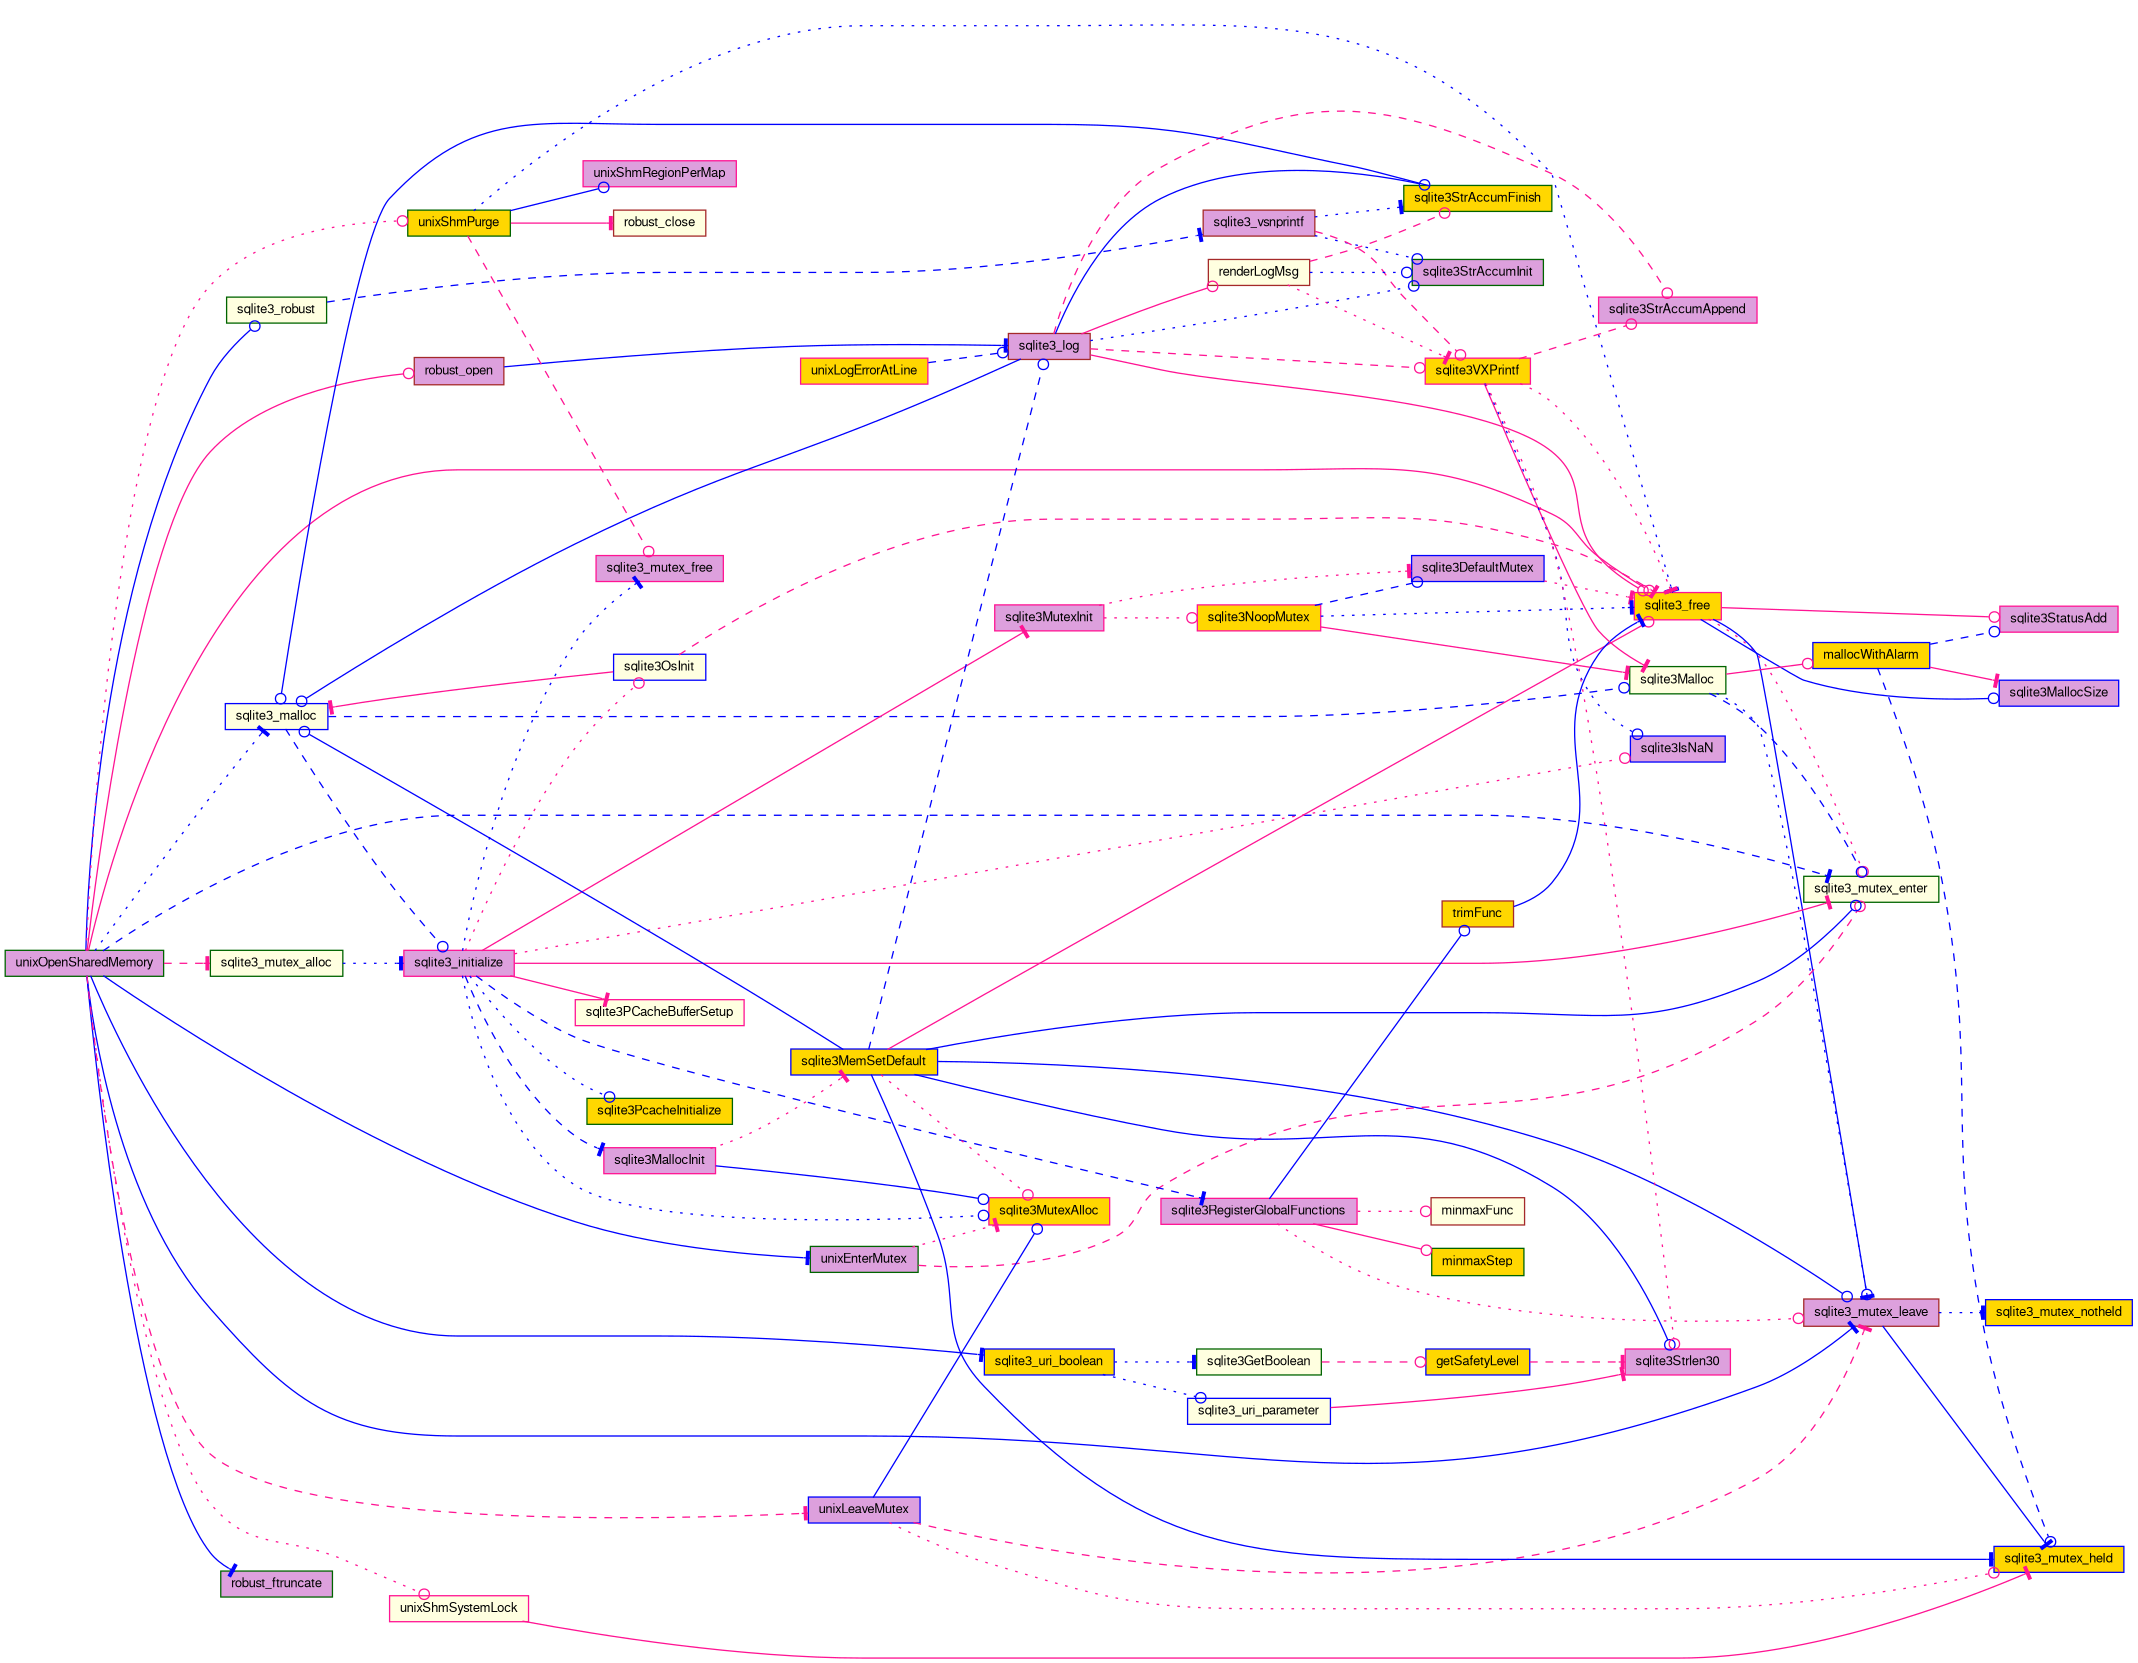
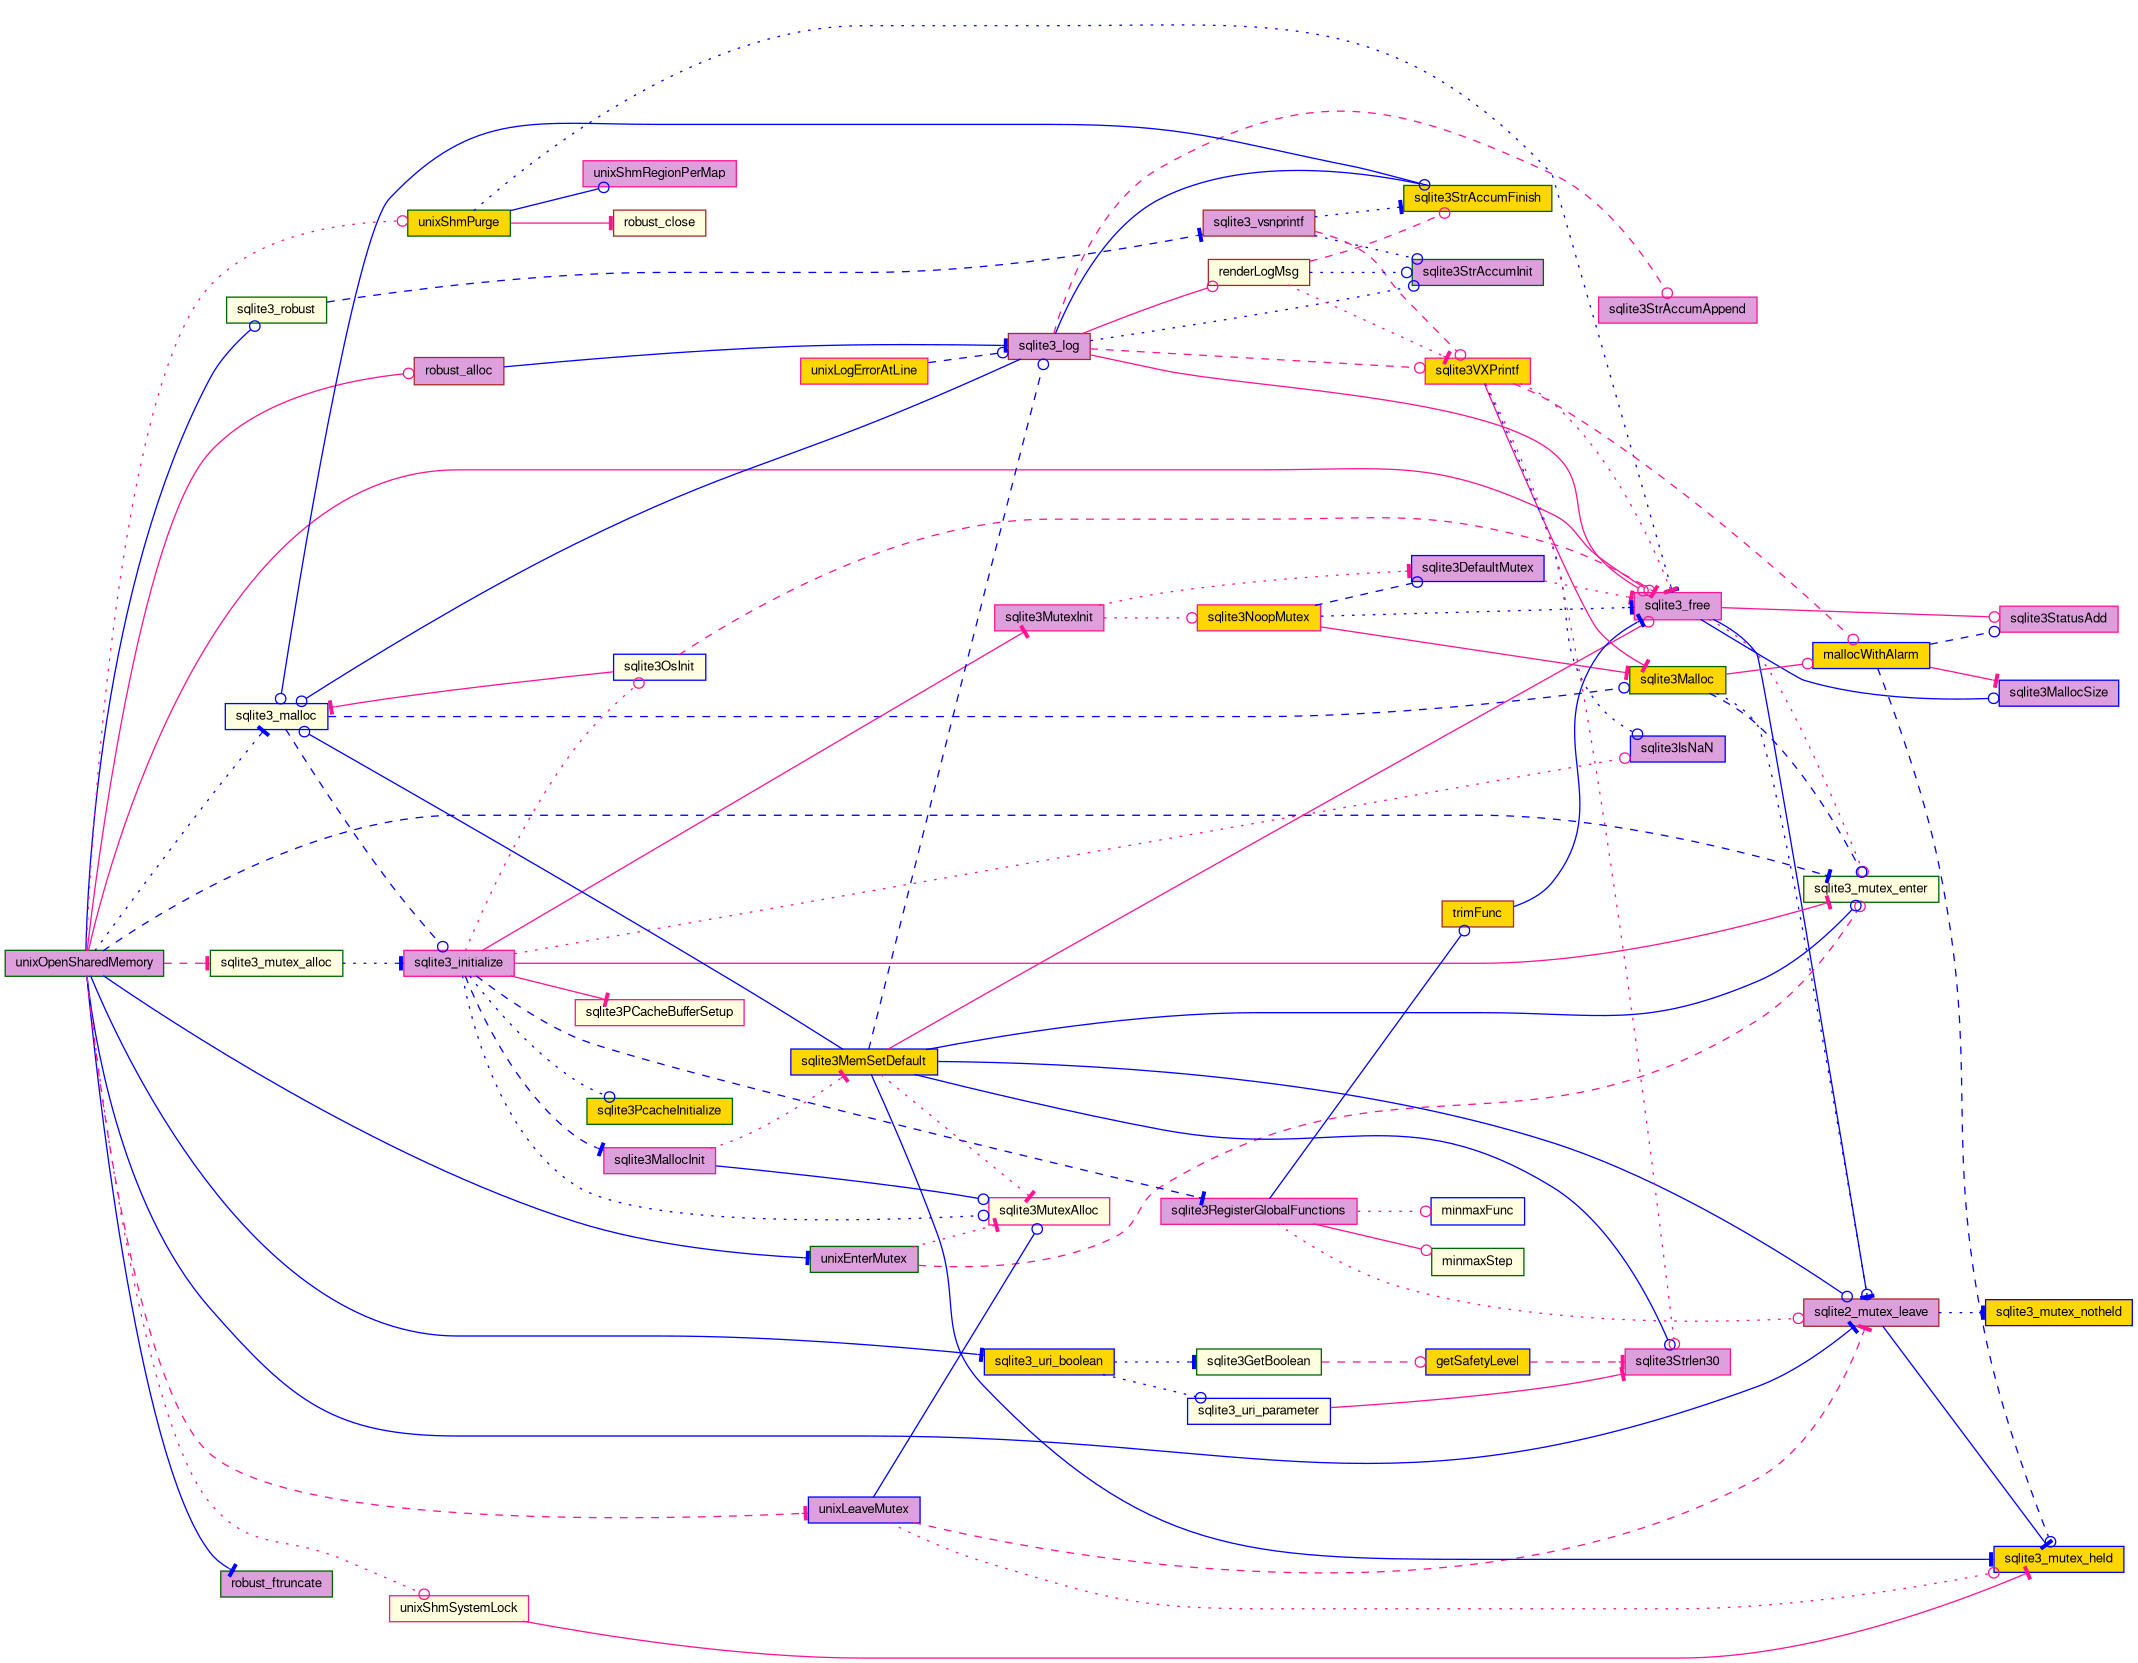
edge "sqlite3VXPrintf" -> "sqlite3StrAccumAppend": now "sqlite3VXPrintf" -> "mallocWithAlarm"
node "robust_open": label "robust_open" -> "robust_alloc"
node "sqlite3_mutex_free": removed
node "sqlite3_free": fillcolor gold -> plum
node "sqlite3Malloc": fillcolor lightyellow -> gold
edge "sqlite3MemSetDefault" -> "sqlite3MutexAlloc": arrowhead odot -> tee
node "sqlite3MutexAlloc": fillcolor gold -> lightyellow
node "minmaxFunc": color brown -> blue
node "minmaxStep": fillcolor gold -> lightyellow
node "sqlite3_mutex_leave": label "sqlite3_mutex_leave" -> "sqlite2_mutex_leave"
